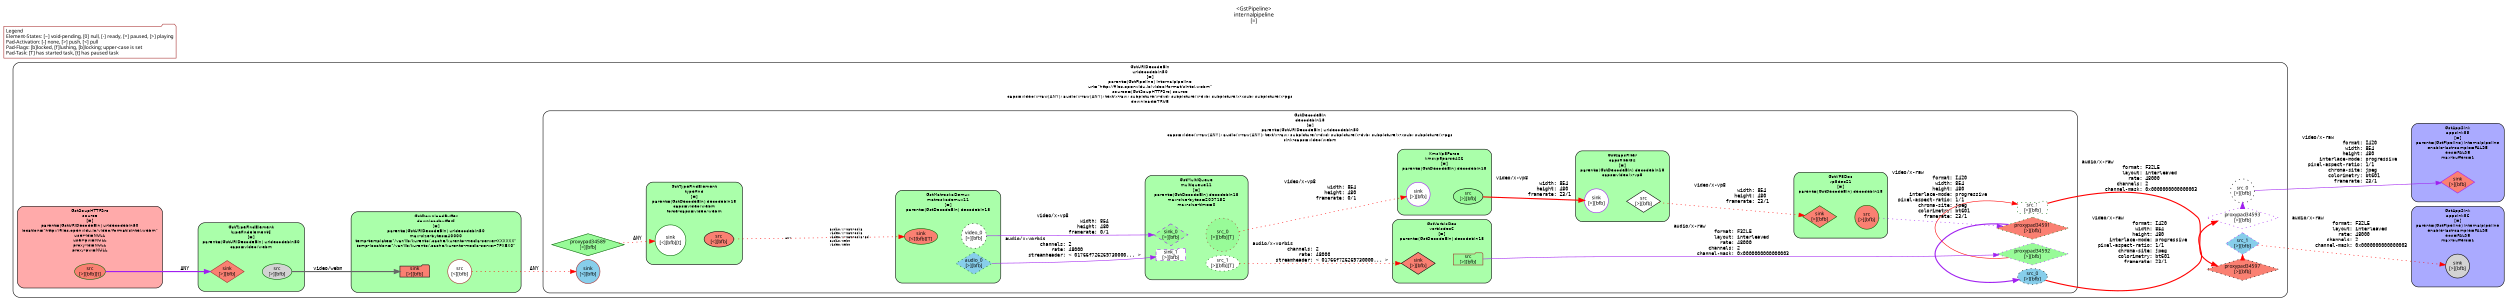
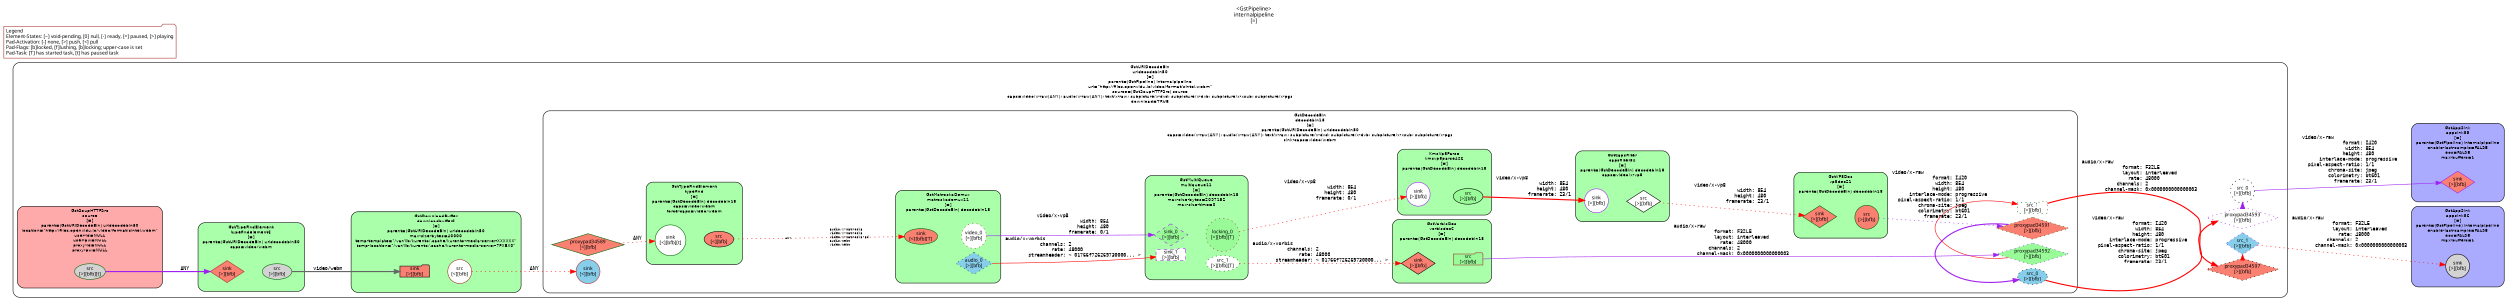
node "src_0 [>][bfb][T]": label "src_0 [>][bfb][T]" -> "locking_0 [>][bfb][T]"
node "video_0 [>][bfb]": color black -> brown
node "proxypad34589 [<][bfb]": fillcolor palegreen -> salmon
edge "audio_0 [>][bfb]" -> "sink_1 [>][bfb]": color purple -> red
node "src [>][bfb][t]": fillcolor salmon -> lightgrey
